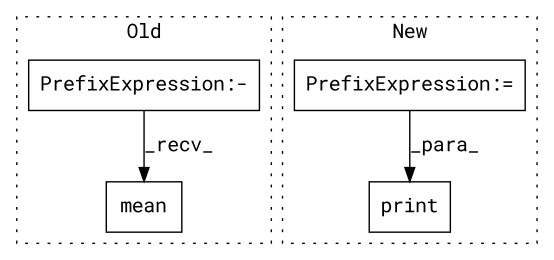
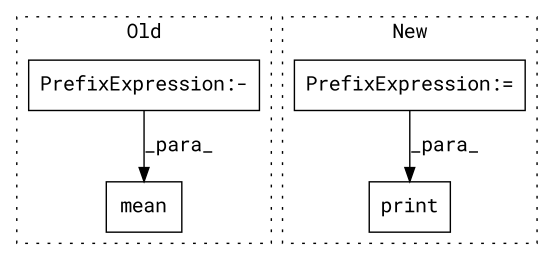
edge "PrefixExpression:-" -> "mean": label "_recv_" -> "_para_"
